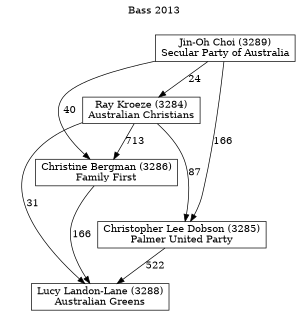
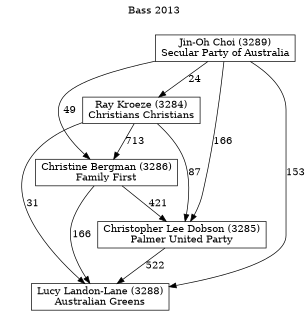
edge "Jin-Oh Choi (3289) Secular Party of Australia" -> "Christine Bergman (3286) Family First": label "40" -> "49"
node "Ray Kroeze (3284) Australian Christians": label "Ray Kroeze (3284) Australian Christians" -> "Ray Kroeze (3284) Christians Christians"
edge "Christine Bergman (3286) Family First" -> "Christopher Lee Dobson (3285) Palmer United Party": added, label "421"
edge "Jin-Oh Choi (3289) Secular Party of Australia" -> "Lucy Landon-Lane (3288) Australian Greens": added, label "153"
